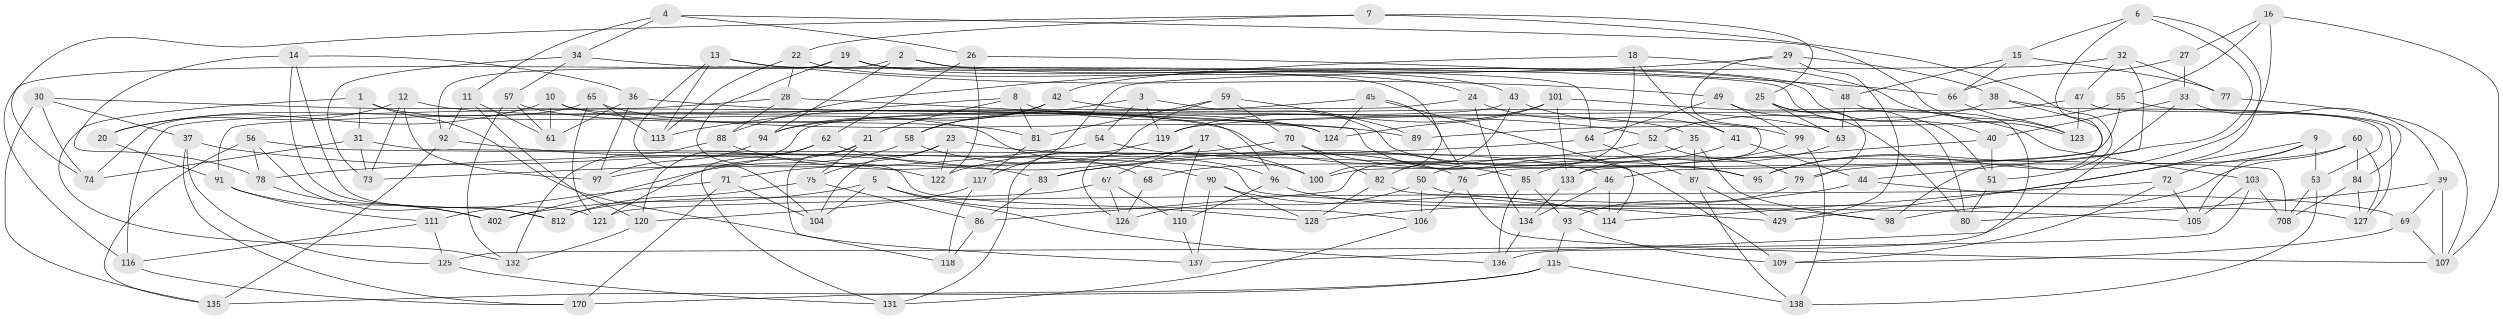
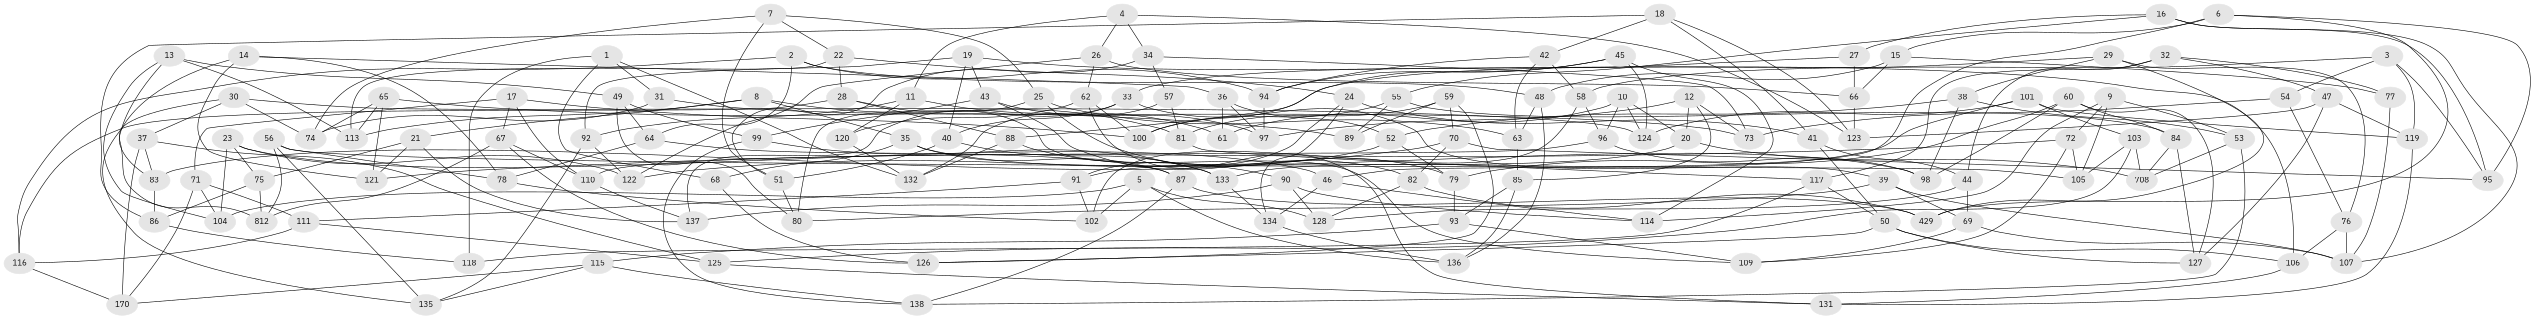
edge "57" -- "61": removed
edge "31" -- "708": now "20" -- "708"
edge "117" -- "120": now "117" -- "50"
node "402": label "402" -> "102"
